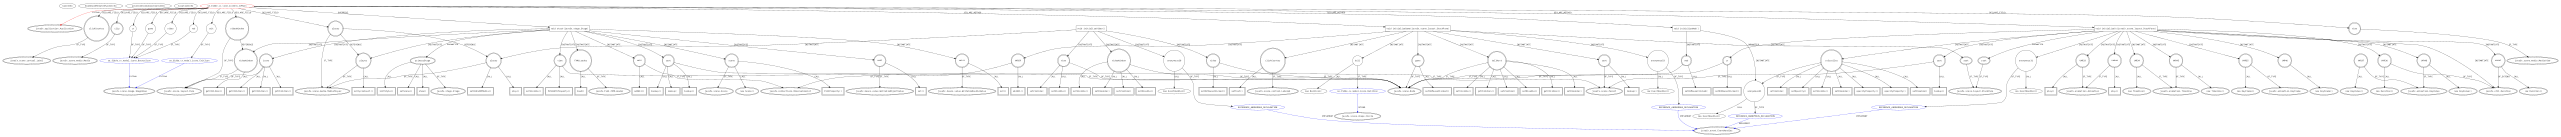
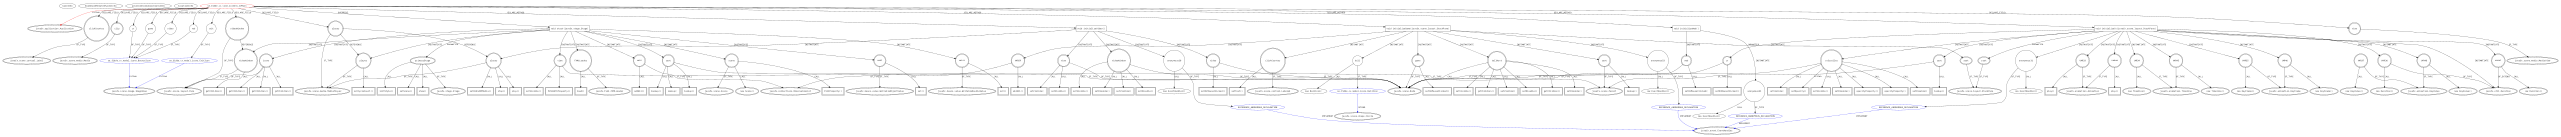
edge "se.fidde.cv.view.screens.CVMain" -> "void initializeVideo()": added, label "DECLARE_METHOD"
edge "cvScroller" -> "anonymous51": now "cvScroller" -> "javafx.scene.Node"
edge "ballHunt" -> "javafx.scene.Node": label "OF_TYPE" -> "CALL"
edge "cvScroller" -> "setOpacity()": label "CALL" -> "EXTEND"
edge "VAR46" -> "javafx.animation.KeyFrame": added, label "OF_TYPE"
node "stop()": added
